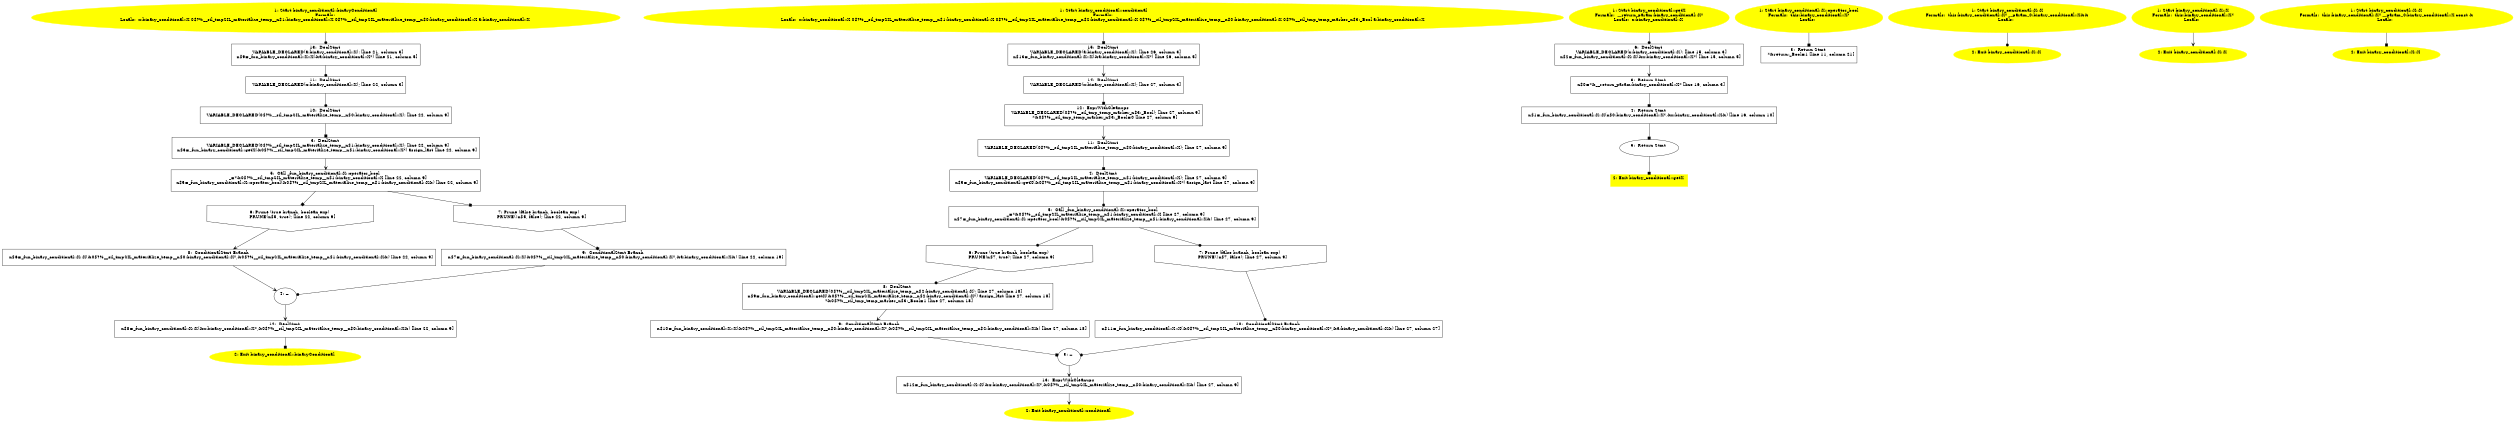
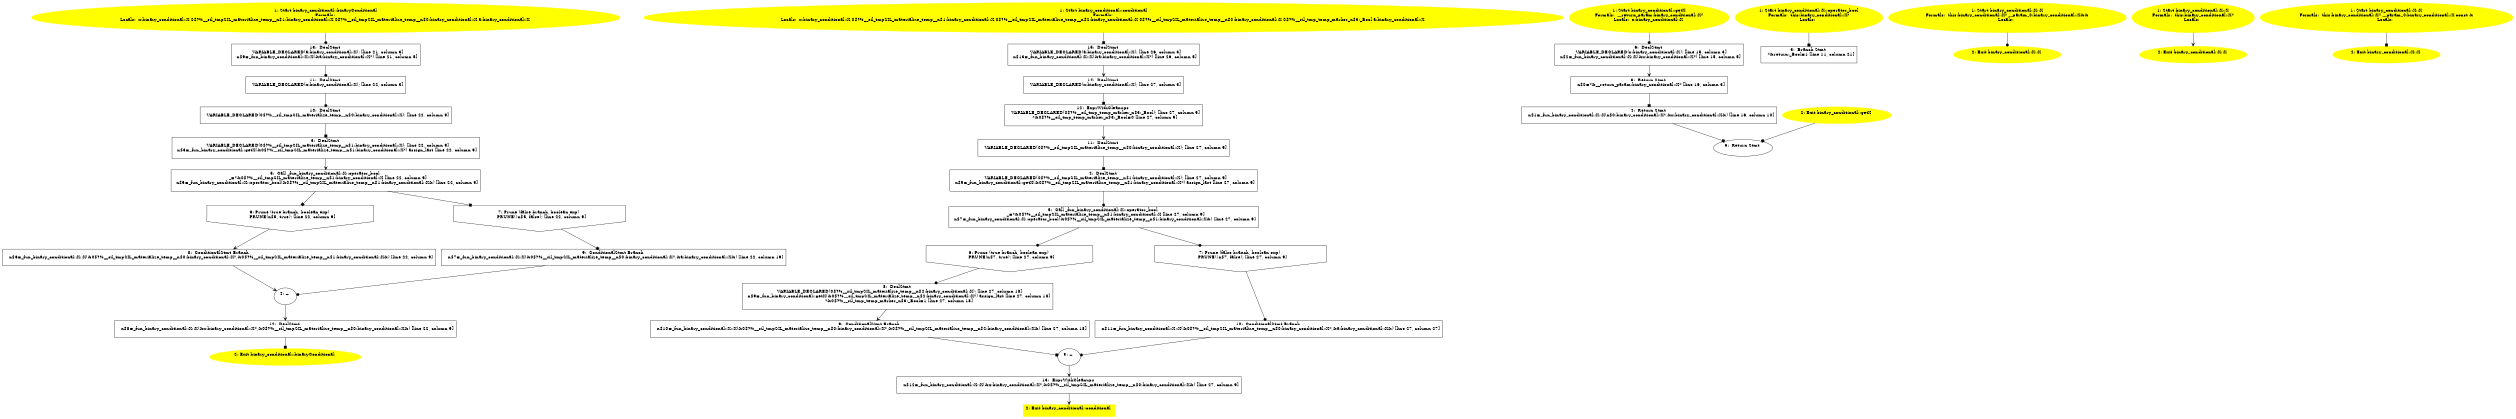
node "3:  Return Stmt *&return:_Bool=1 [line 11, column 21]": label "3:  Return Stmt *&return:_Bool=1 [line 11, column 21]" -> "3:  Branch Stmt *&return:_Bool=1 [line 11, column 21]"
edge "5:  Return Stmt" -> "2: Exit binary_conditional::getX": reversed
node "2: Exit binary_conditional::getX": shape box -> ellipse
node "2: Exit binary_conditional::conditional": shape ellipse -> box
